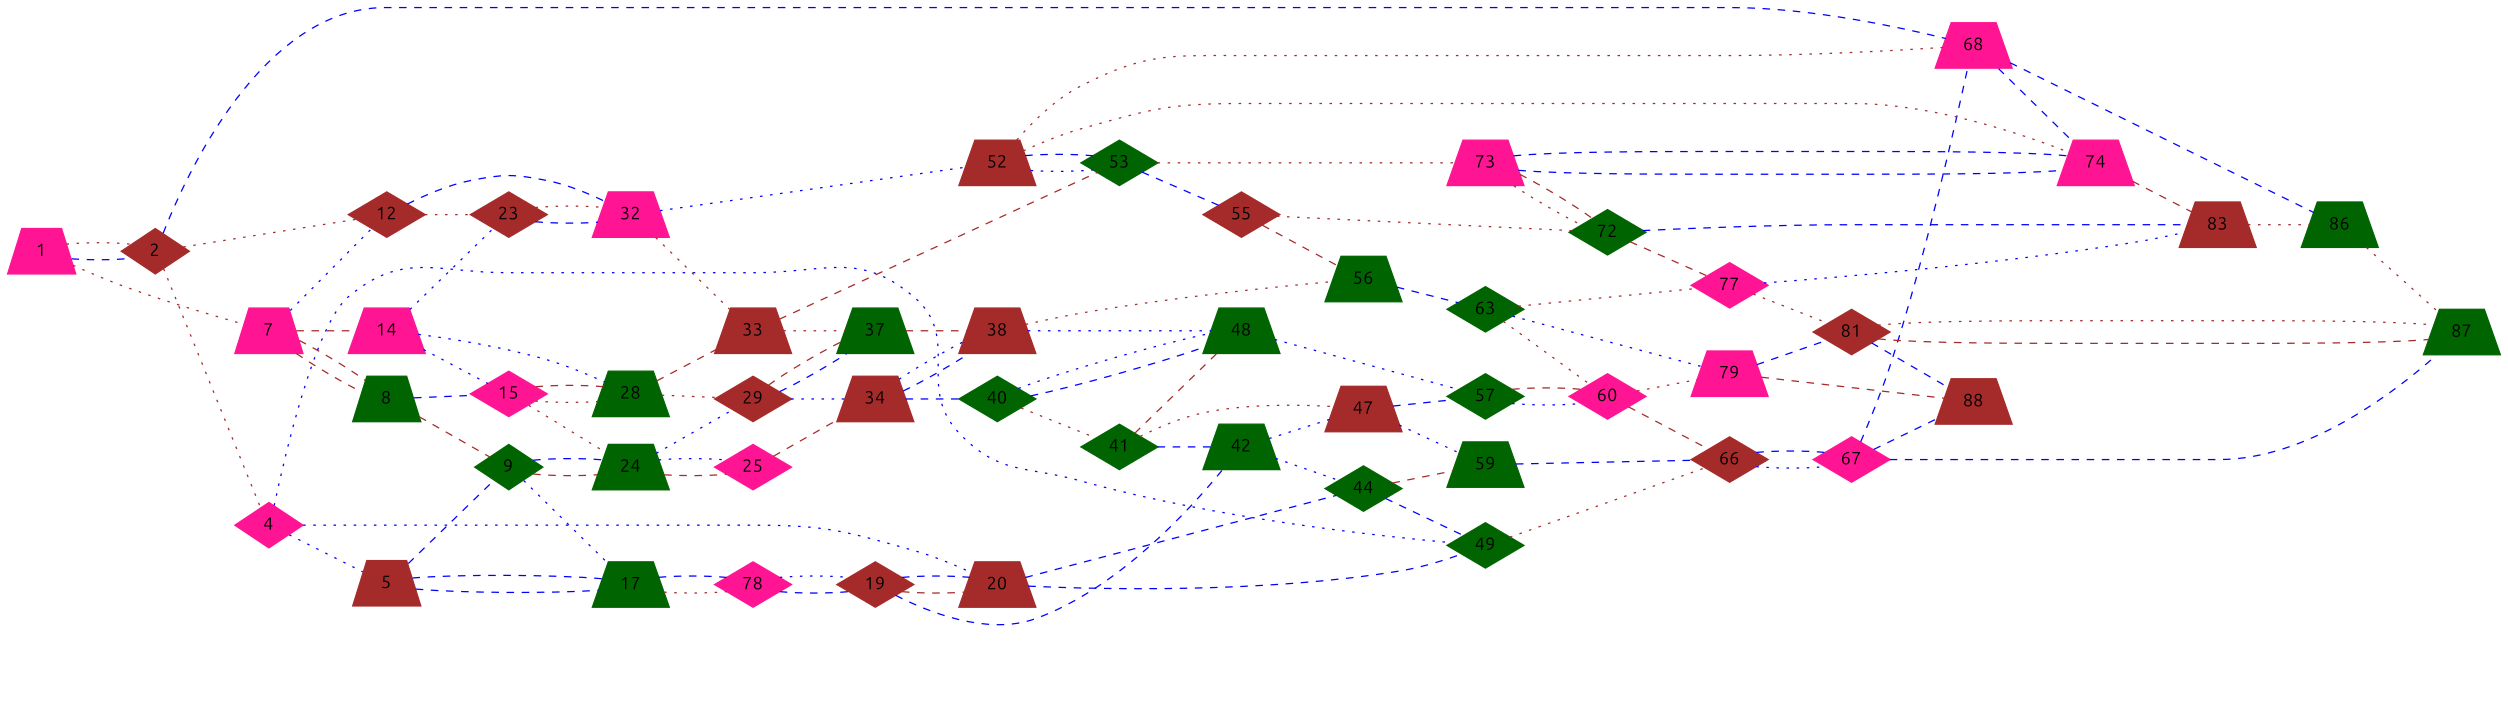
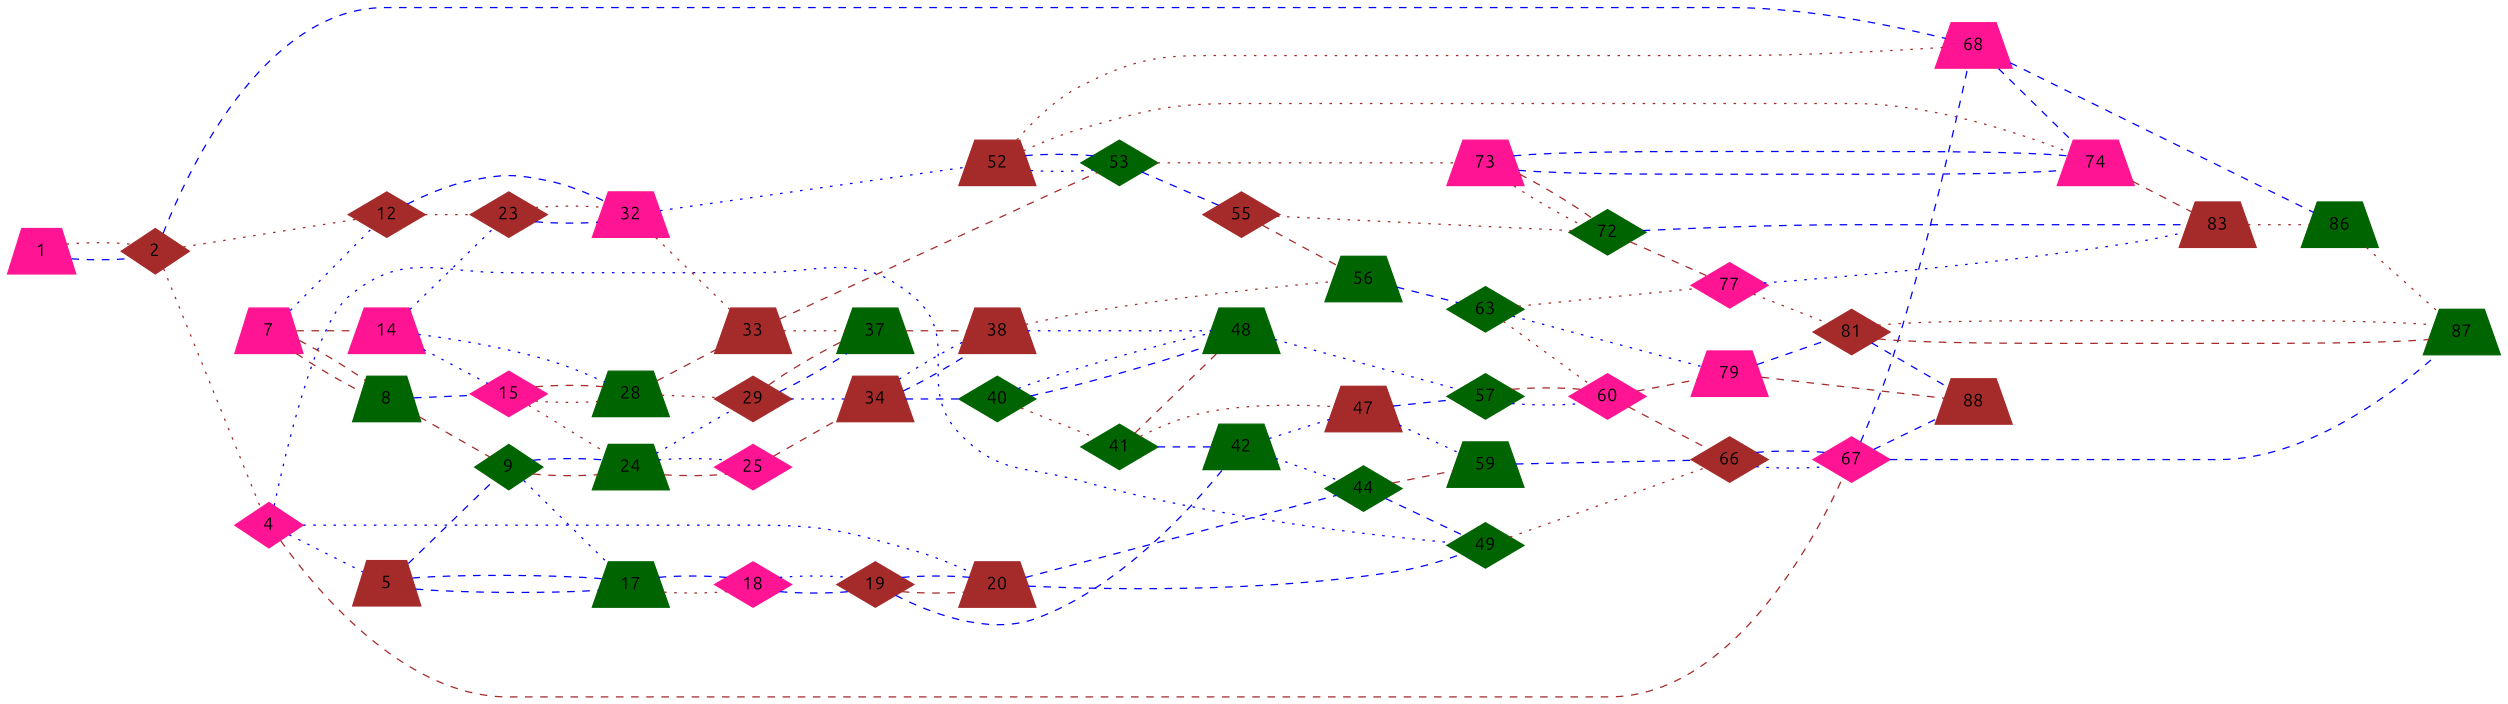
edge "1" -- "7": removed
edge "79" -- "60": style dotted -> dashed
node "78": label "78" -> "18"
edge "67" -- "4": added
